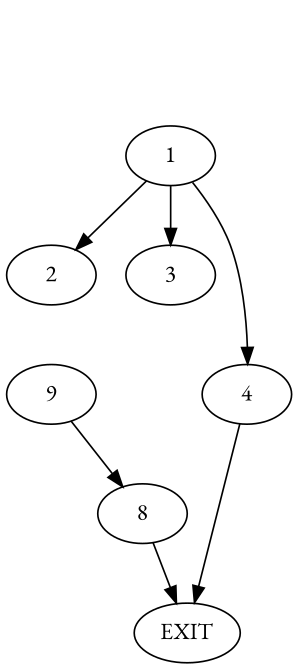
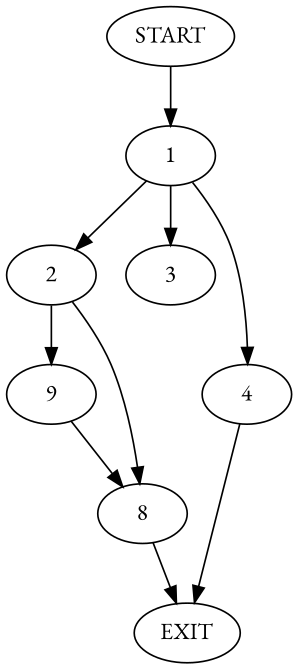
node "START": added
edge "2" -> "9": added
edge "2" -> "8": added
